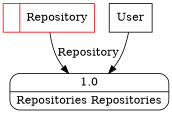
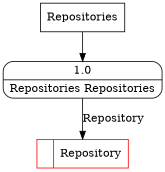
node "User": label "User" -> "Repositories"
edge "Repository" -> "1.0": reversed
